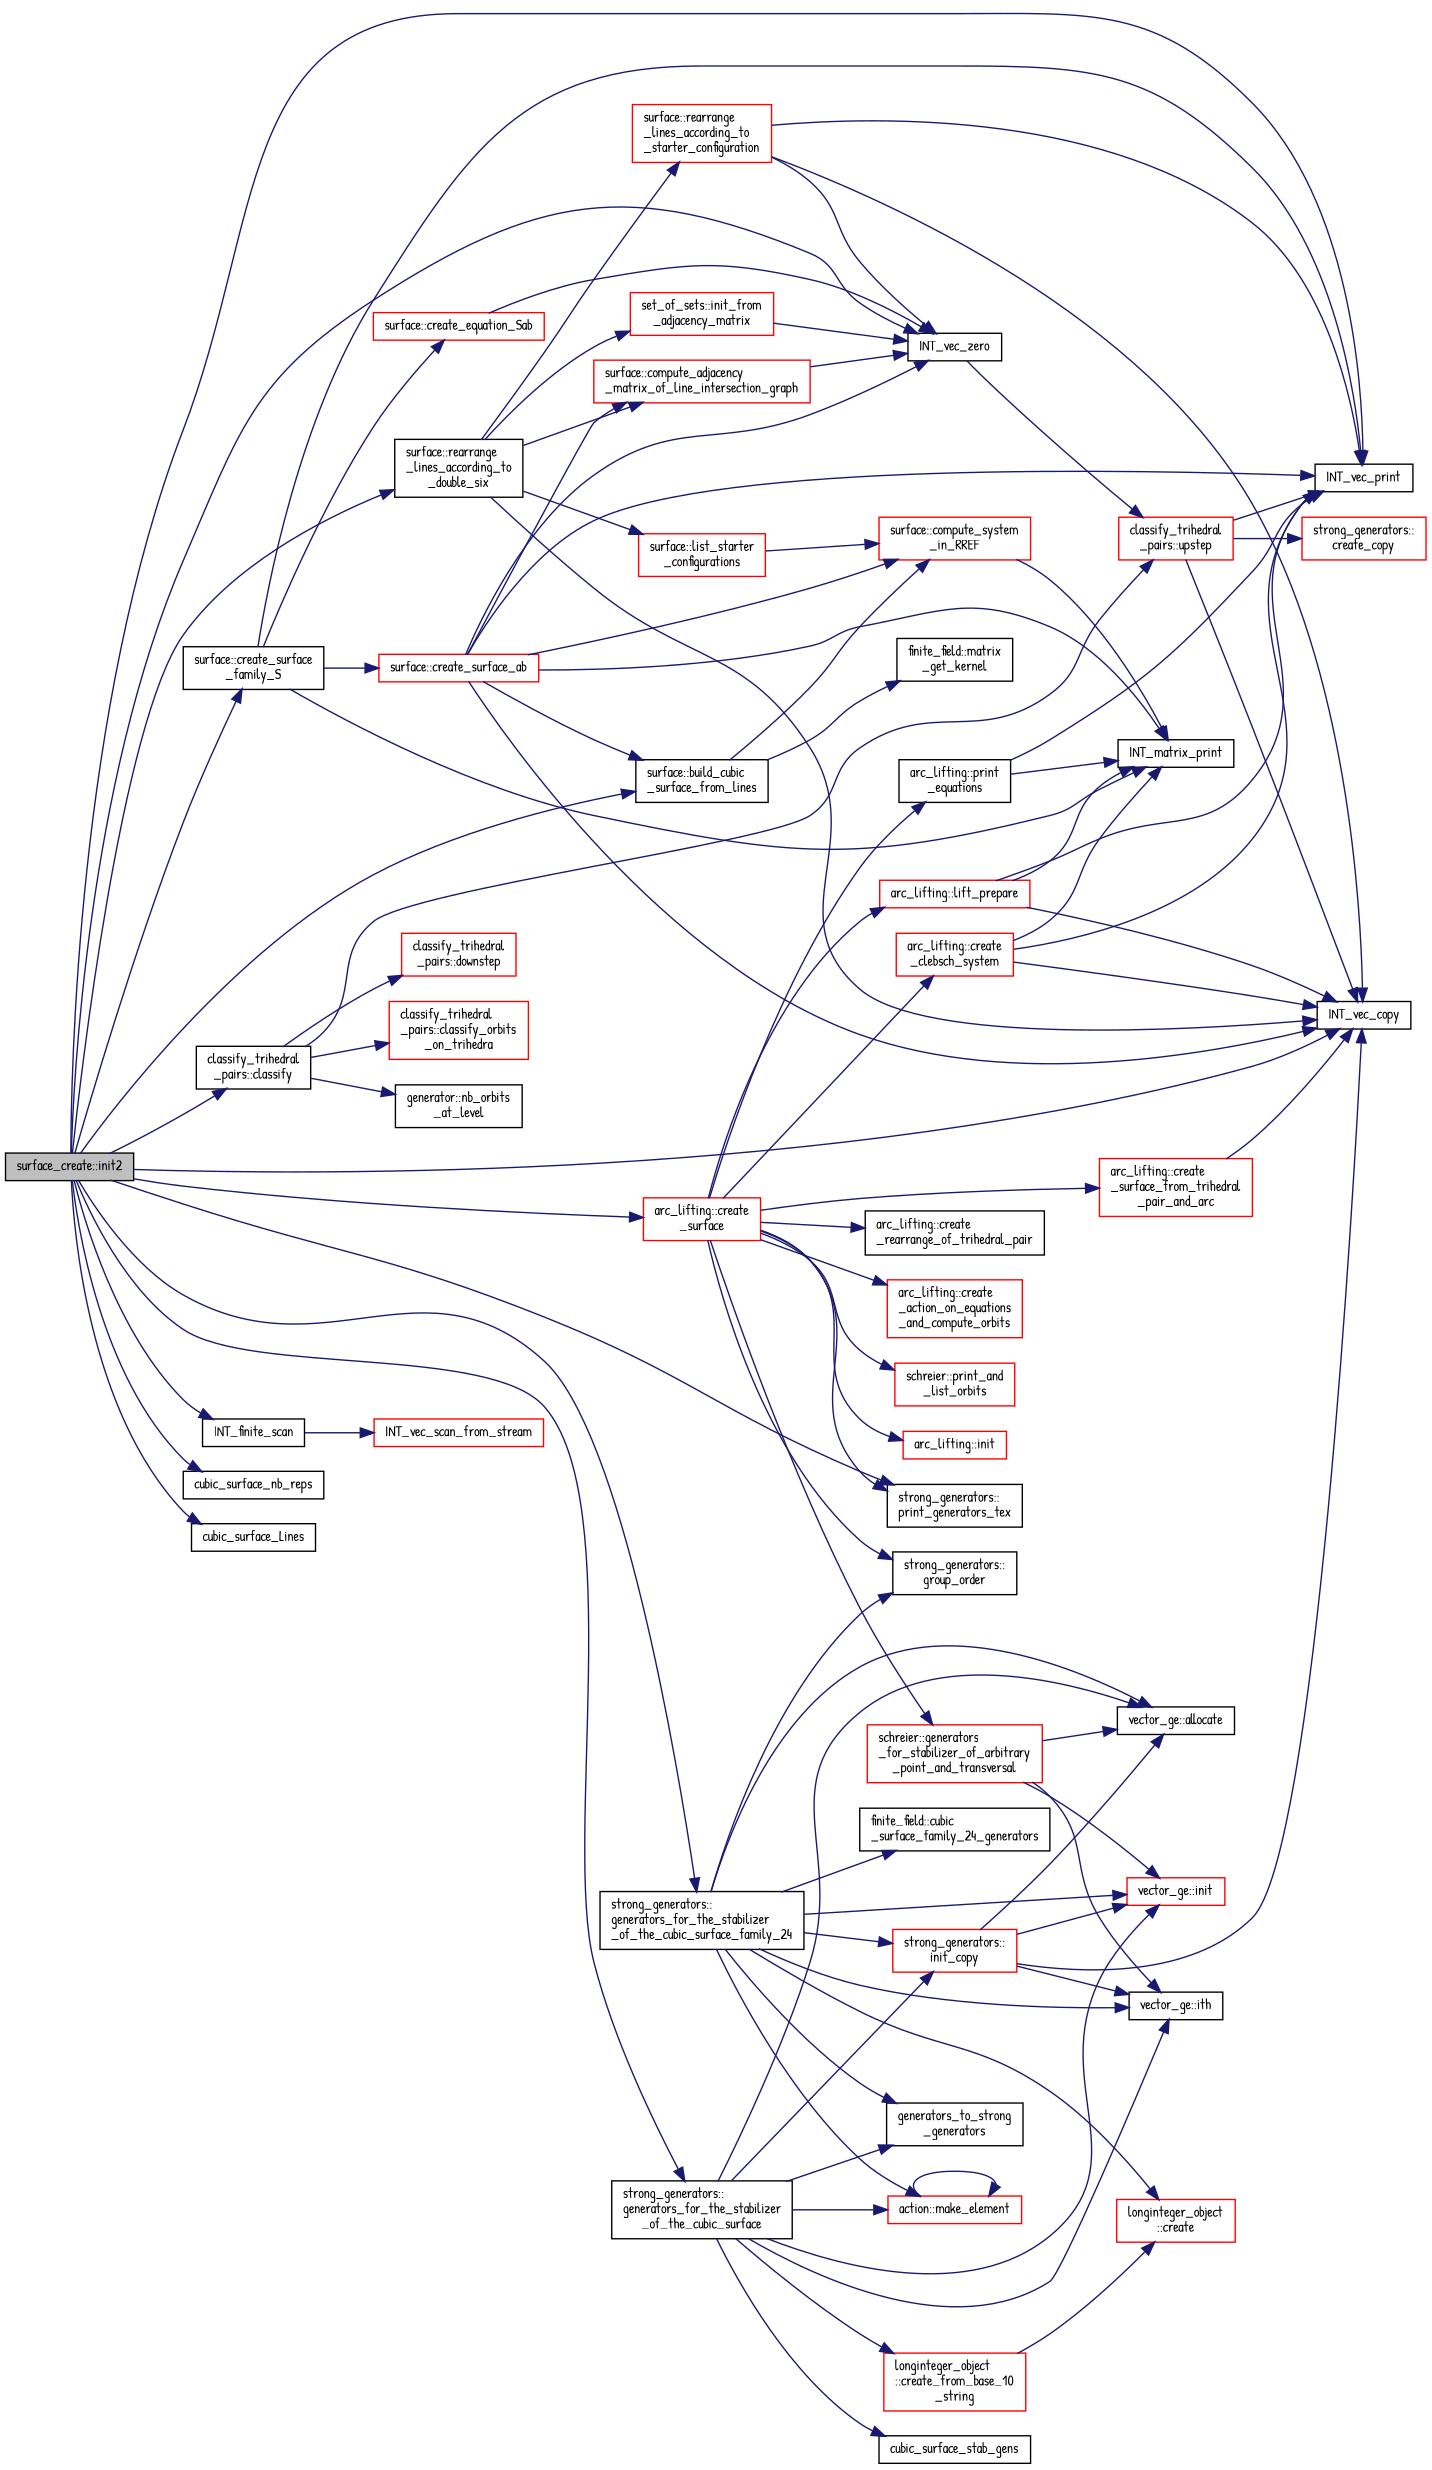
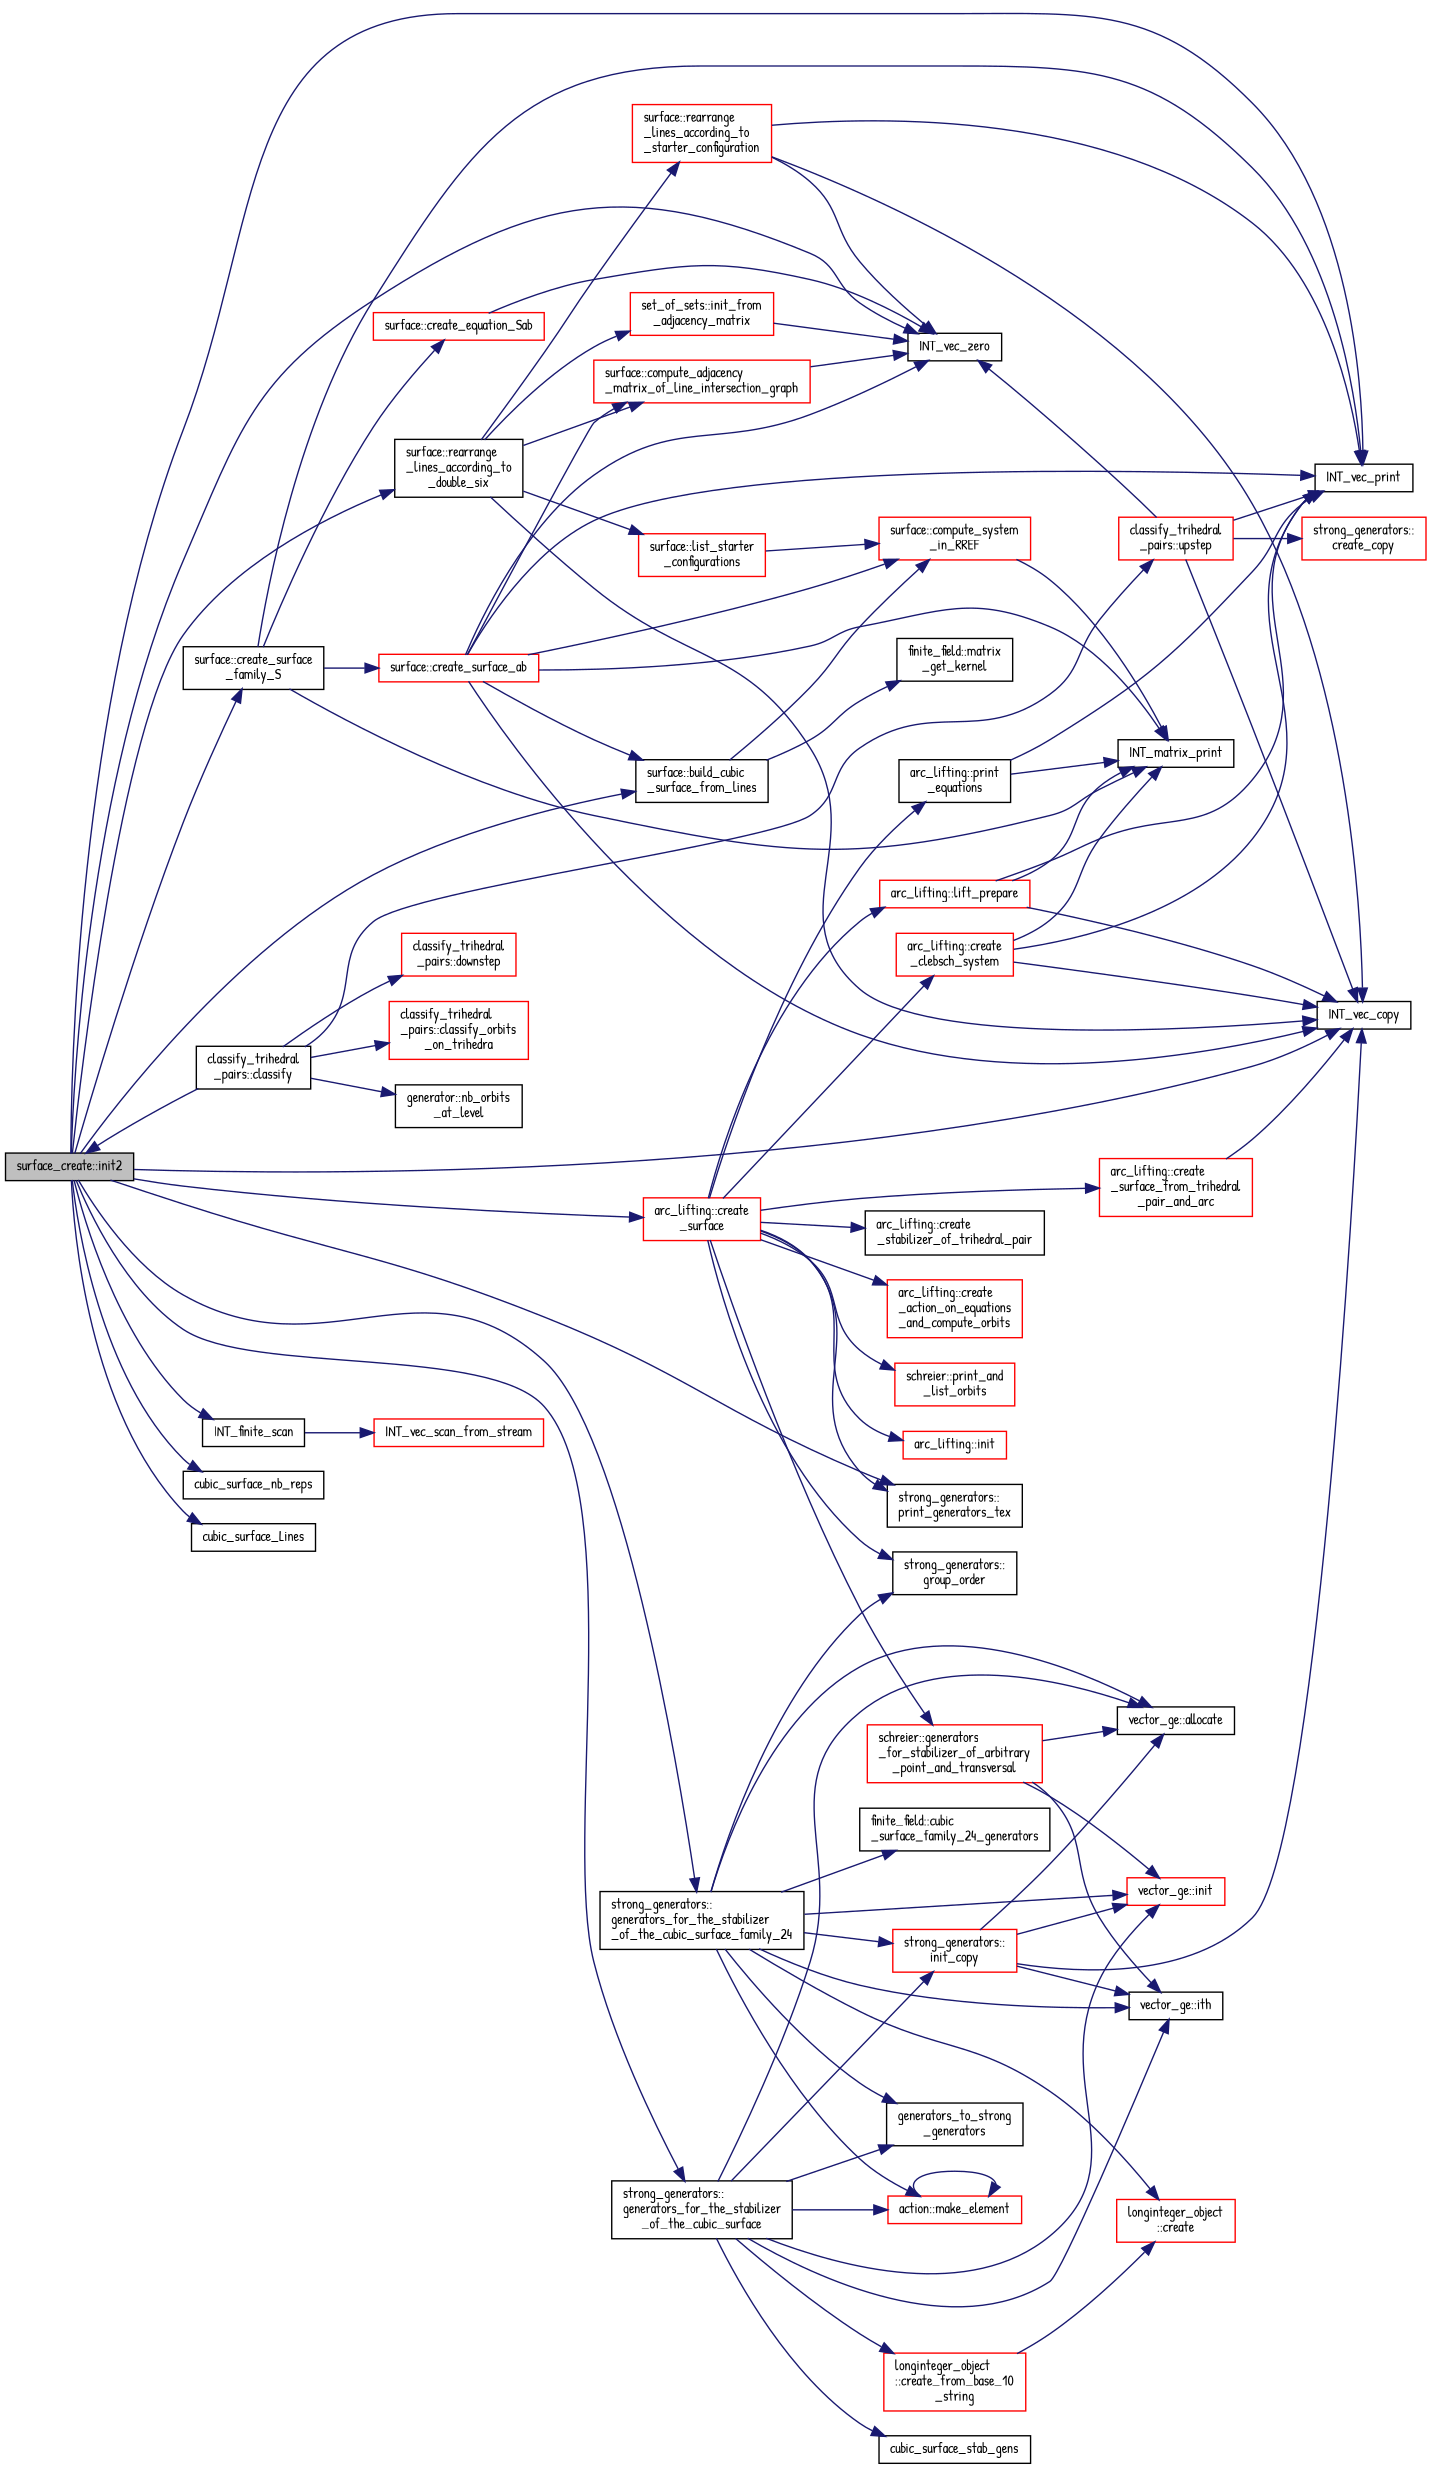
edge "INT_vec_zero" -> "classify_trihedral _pairs::upstep": reversed
edge "surface_create::init2" -> "classify_trihedral _pairs::classify": reversed
node "arc_lifting::create _rearrange_of_trihedral_pair": label "arc_lifting::create _rearrange_of_trihedral_pair" -> "arc_lifting::create _stabilizer_of_trihedral_pair"
